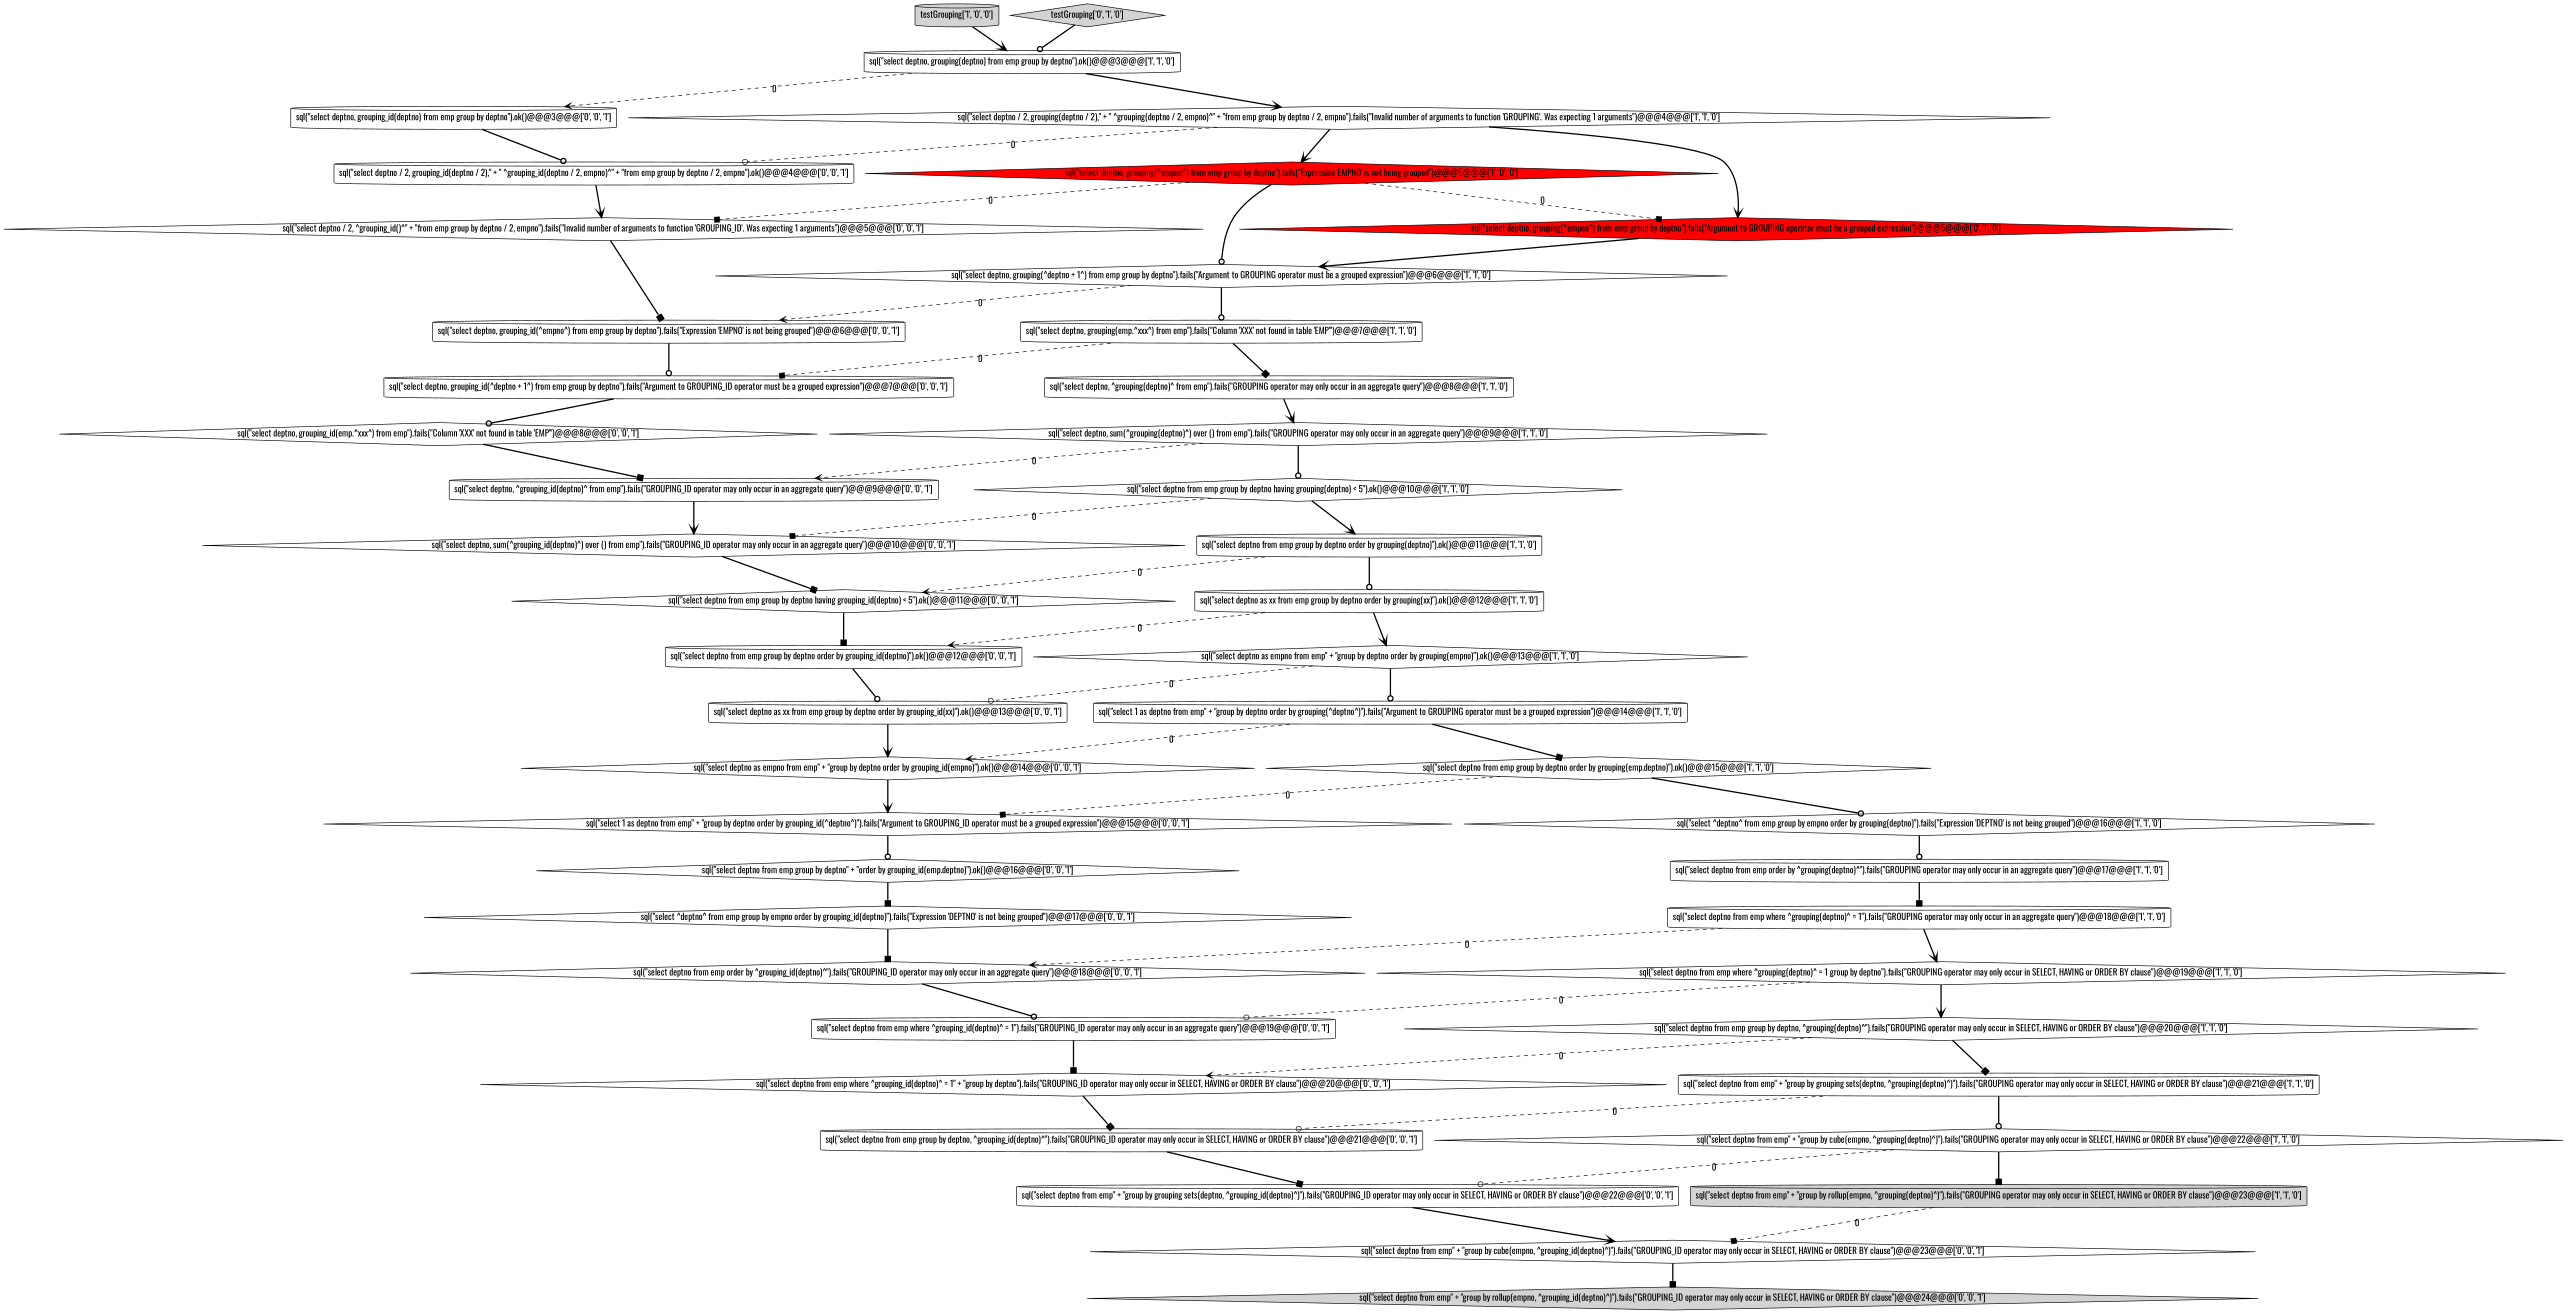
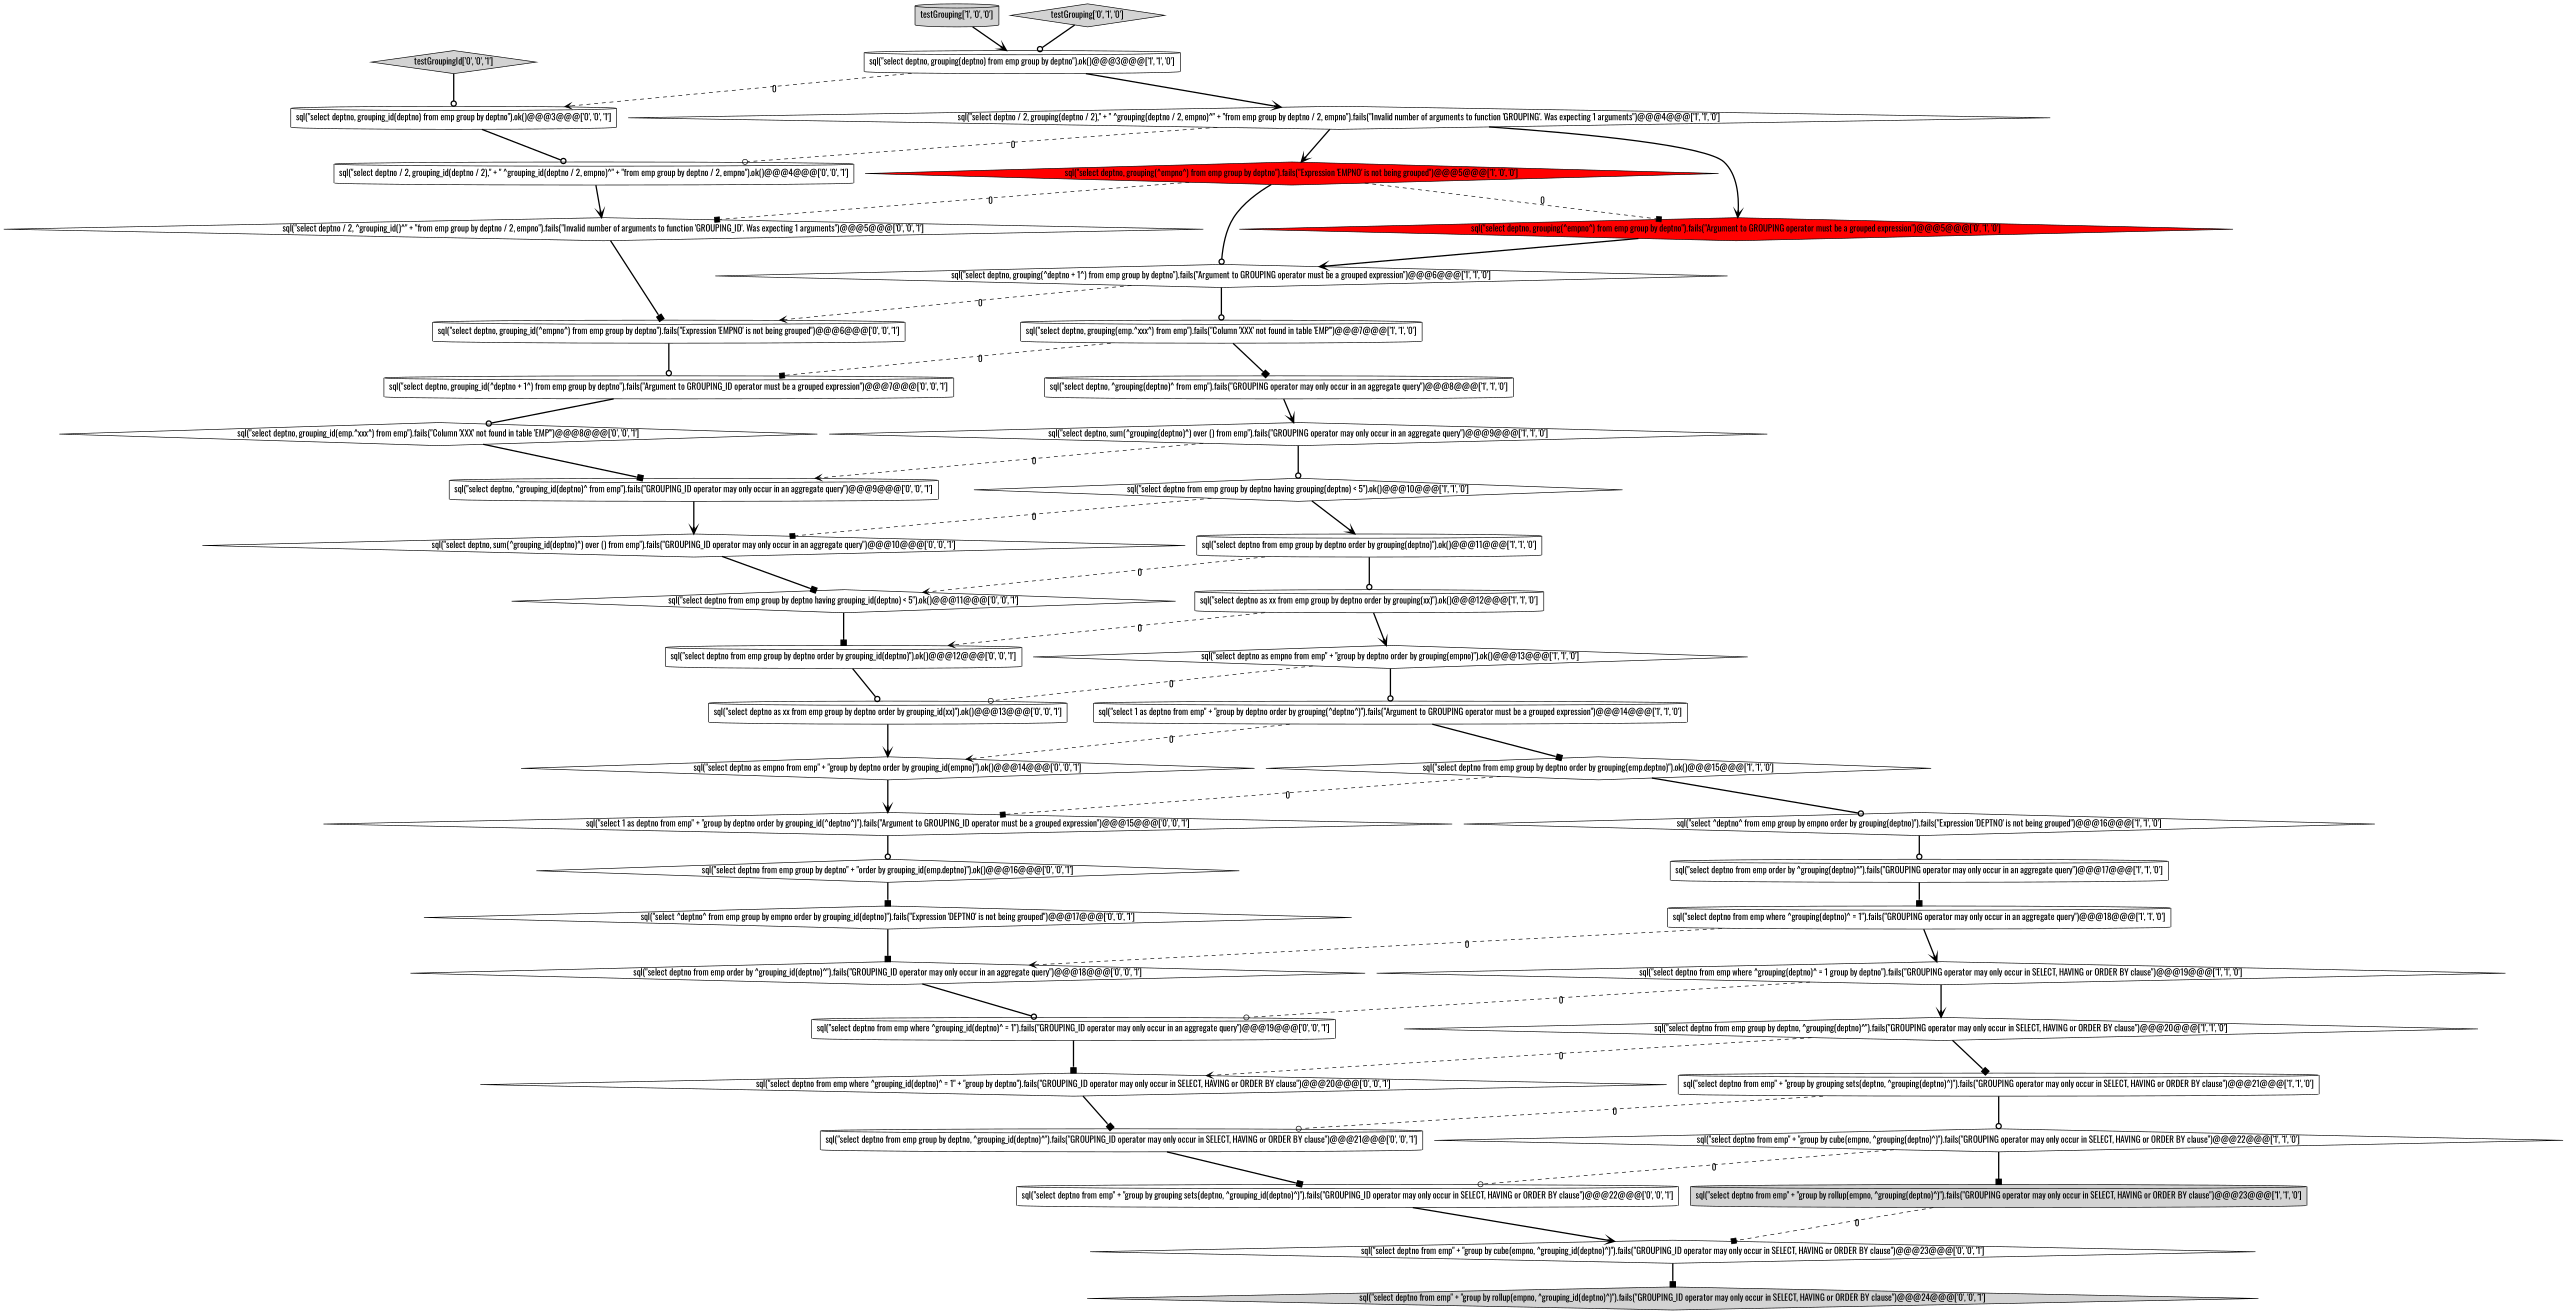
node "testGroupingId['0', '0', '1']": added
